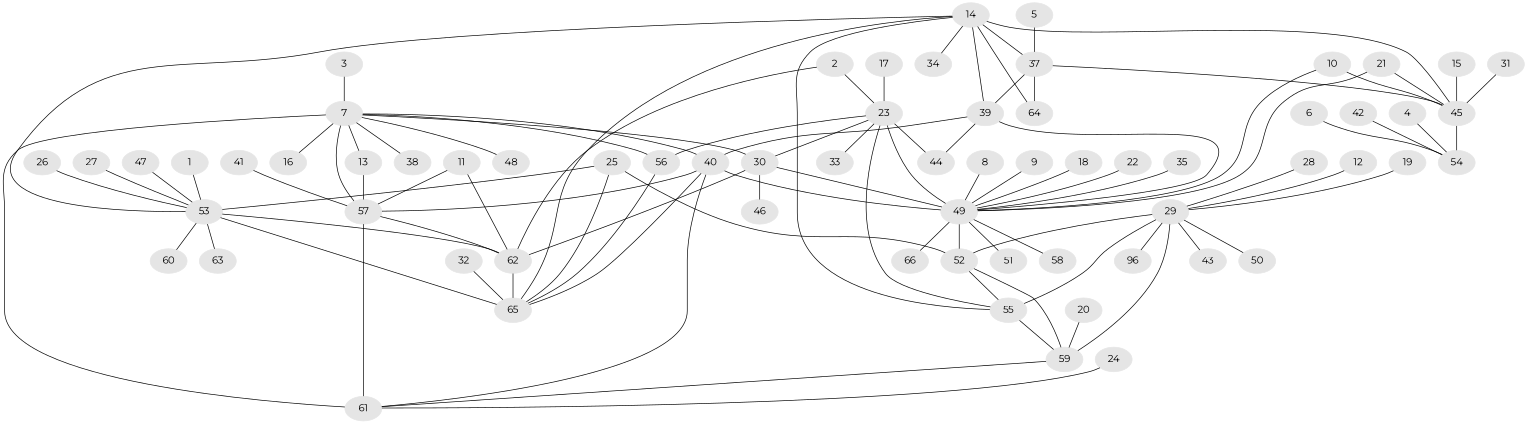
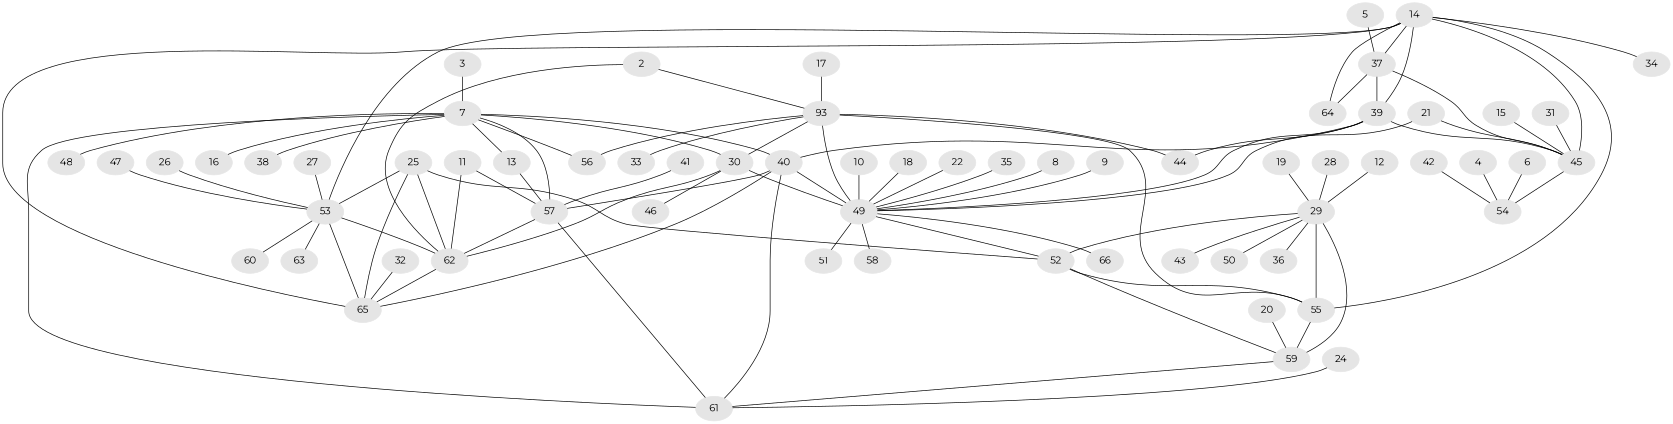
edge "10" -- "45": now "39" -- "45"
node "23": label "23" -> "93"
node "1": removed
edge "25" -- "62": added
edge "56" -- "65": removed
node "96": label "96" -> "36"
